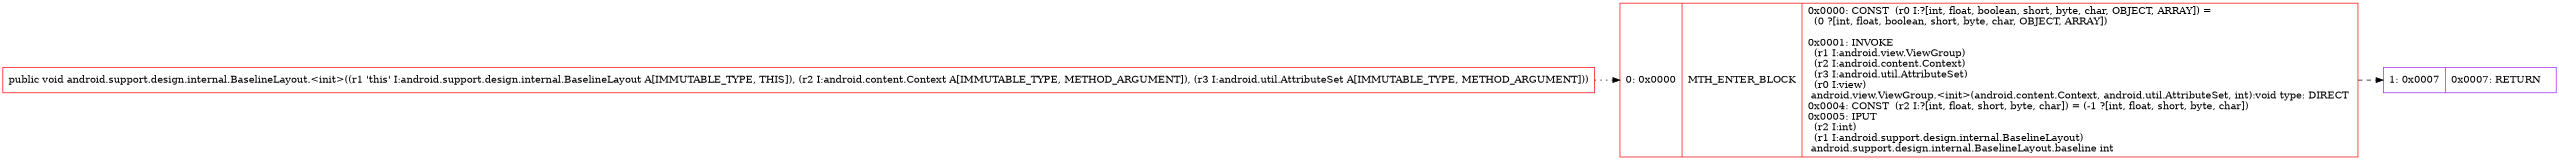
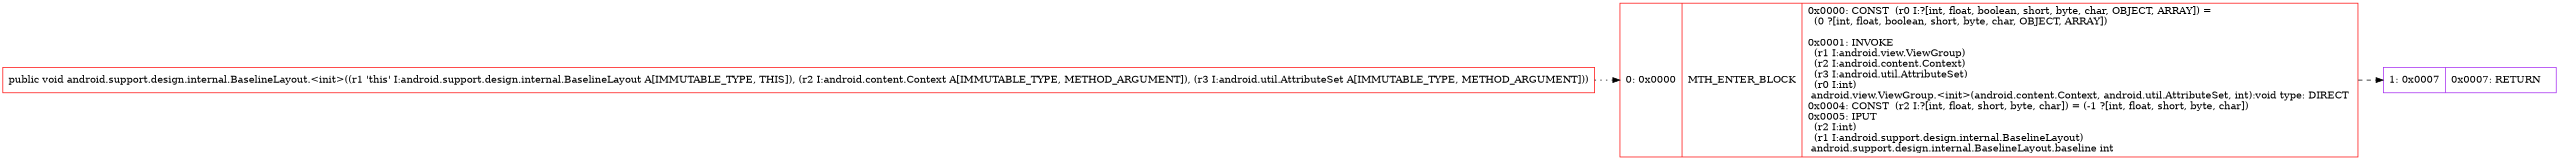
node "0: 0x0000": text "(r0 I:view)" -> "(r0 I:int)"
